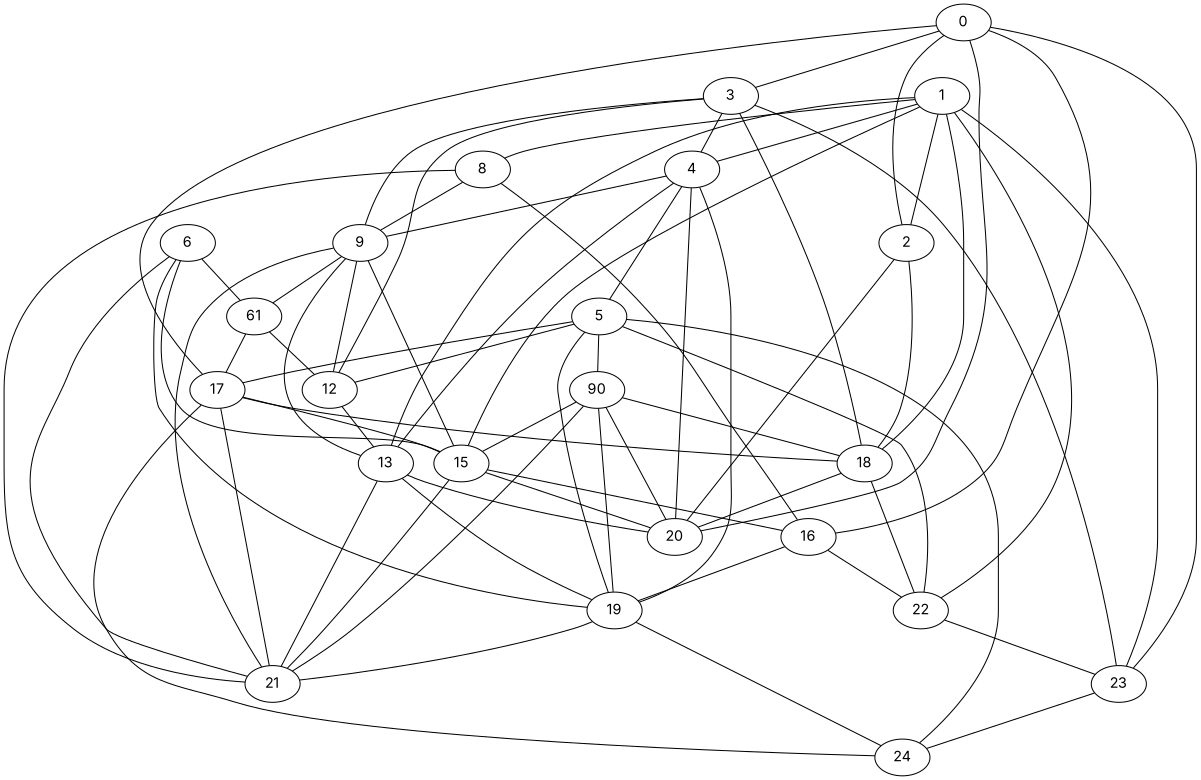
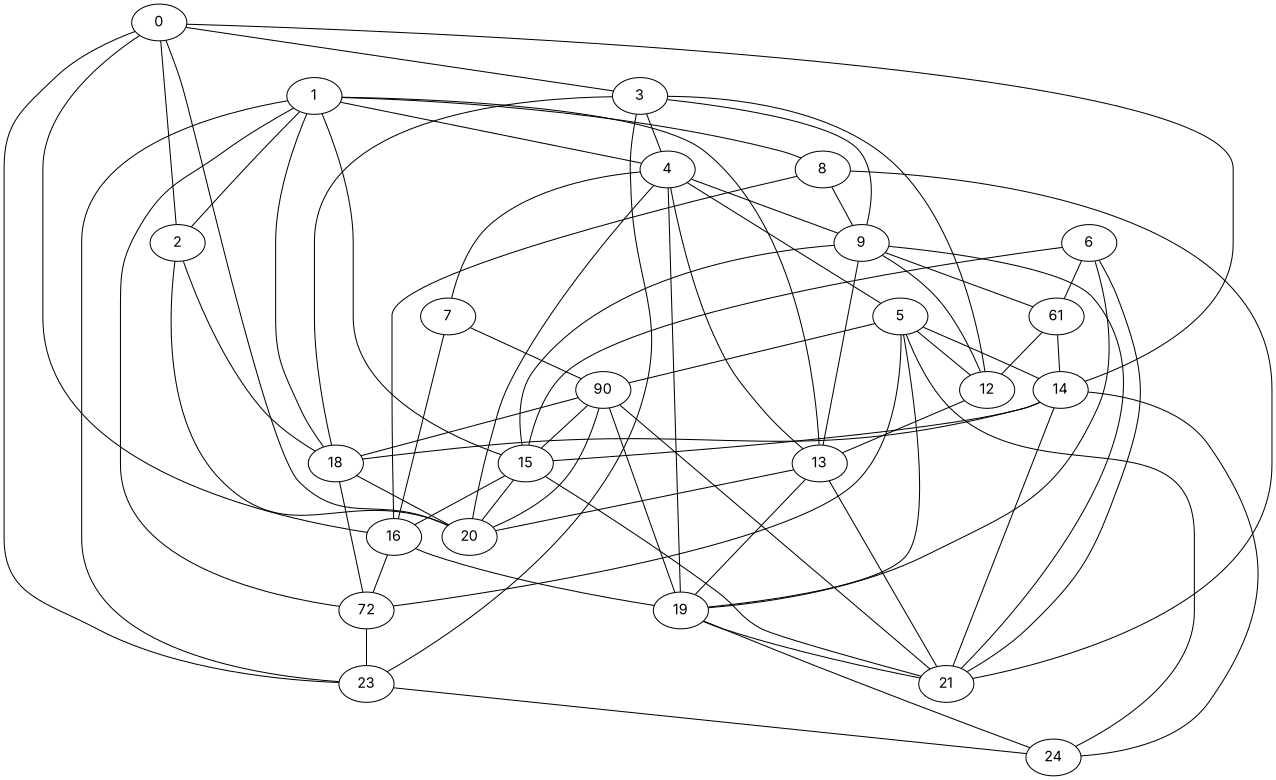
node "7": added
node "17": label "17" -> "14"
node "22": label "22" -> "72"
